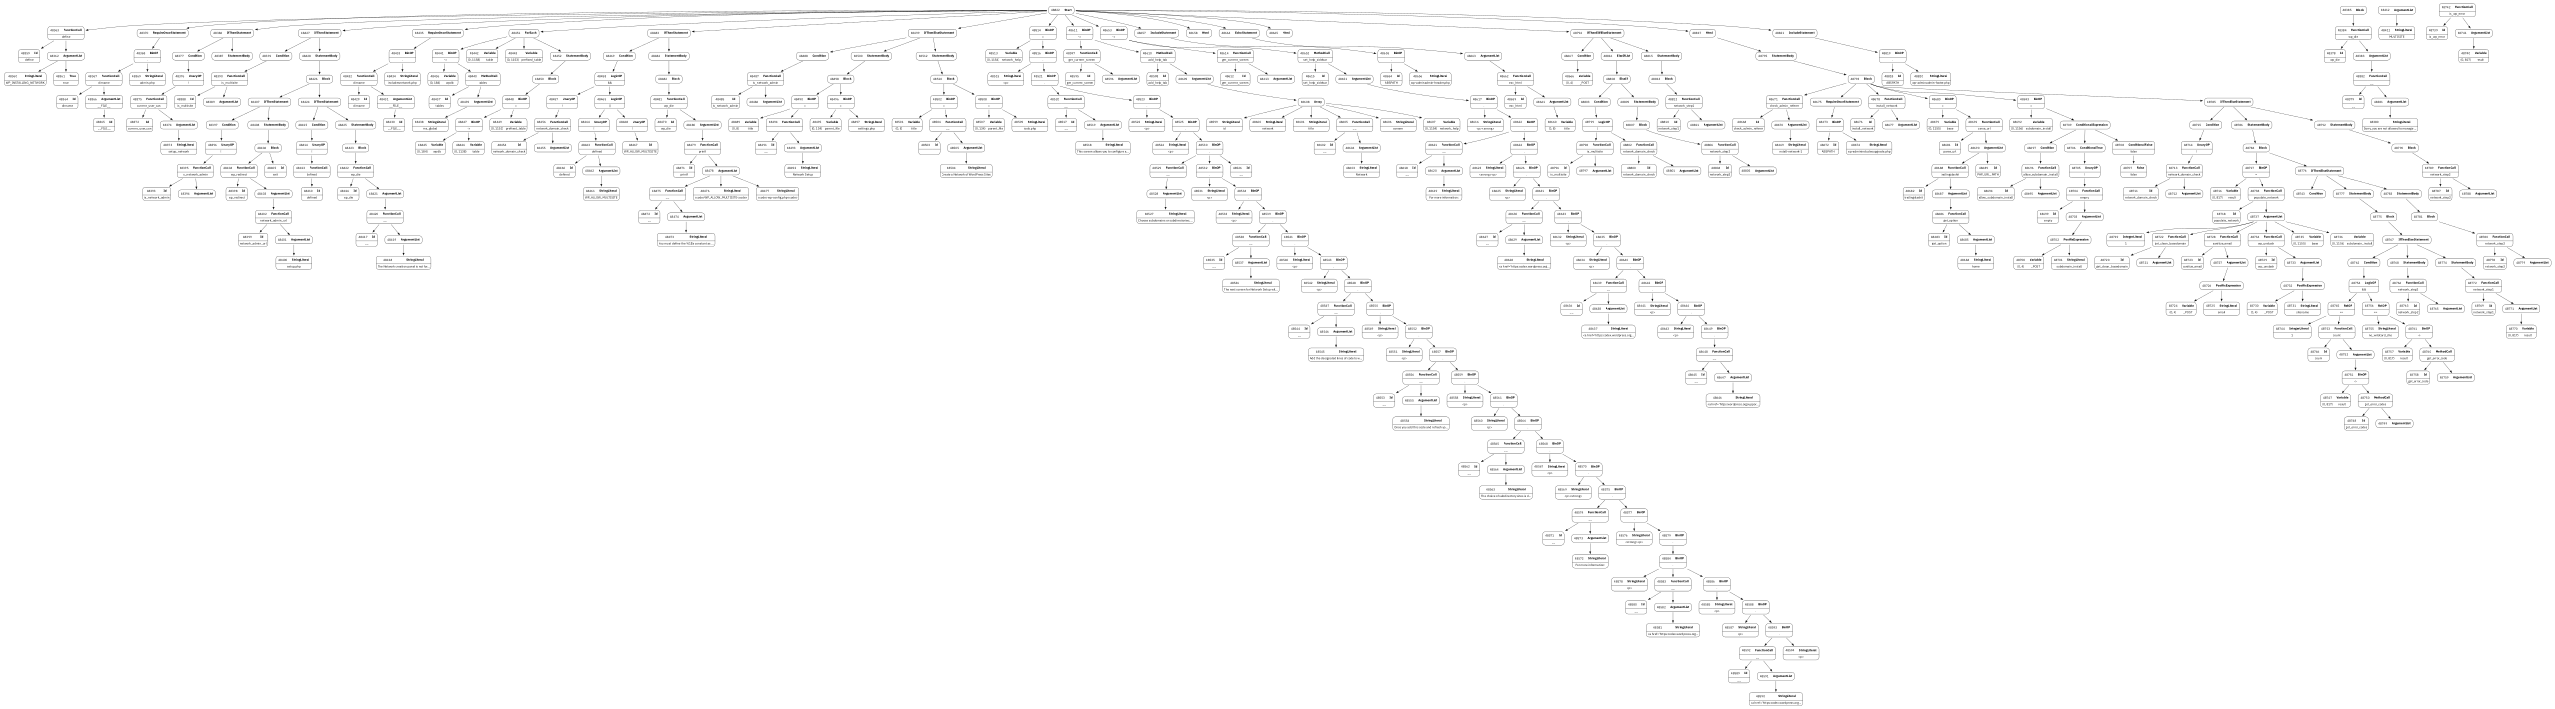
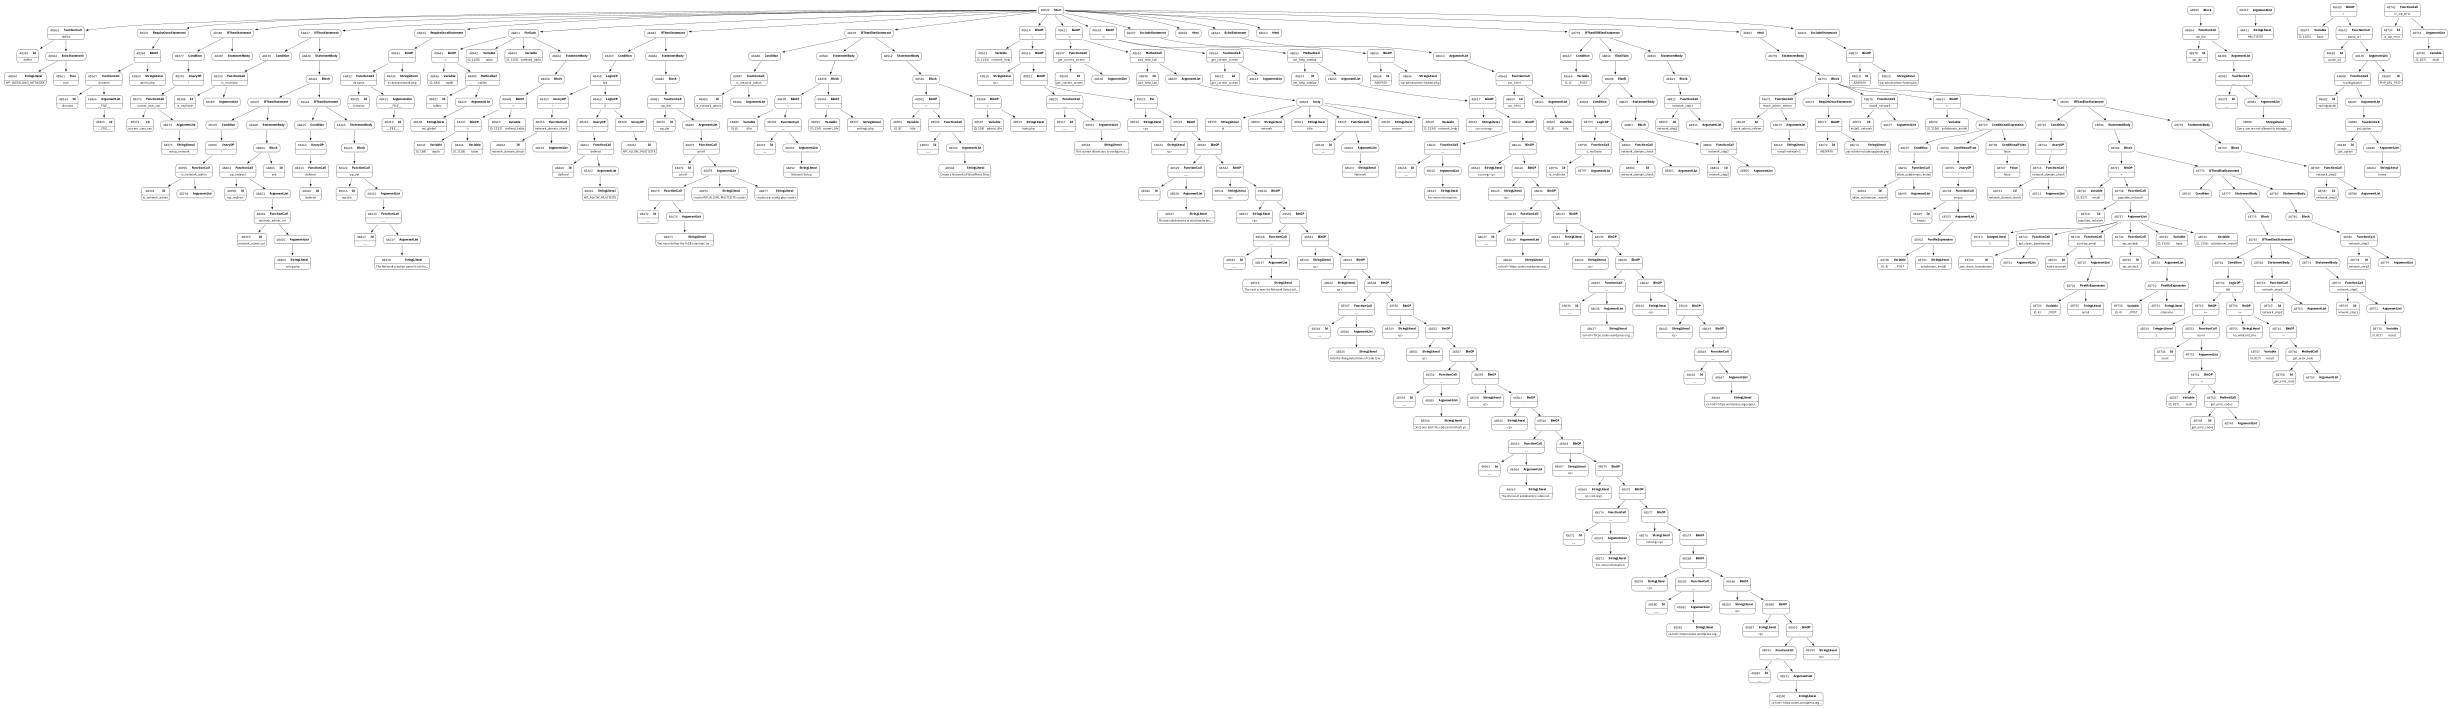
node "48362": text "ArgumentList" -> "EchoStatement"
edge "48793" -> "48680": removed
node "48523": text "BinOP" -> "For"
edge "48530" -> "48526": now "48529" -> "48526"
